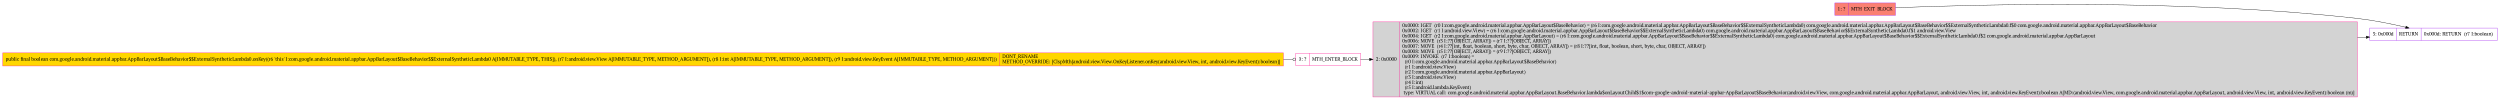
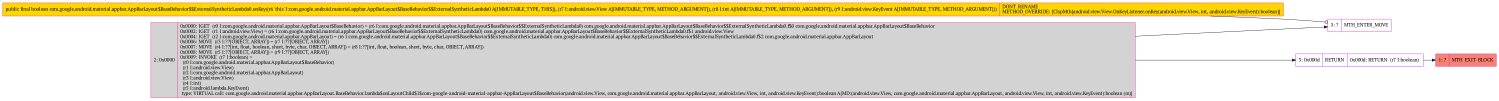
edge "1: ?" -> "3: 0x000d": reversed
node "0: ?": text "MTH_ENTER_BLOCK" -> "MTH_ENTER_MOVE"
edge "0: ?" -> "2: 0x0000": reversed
